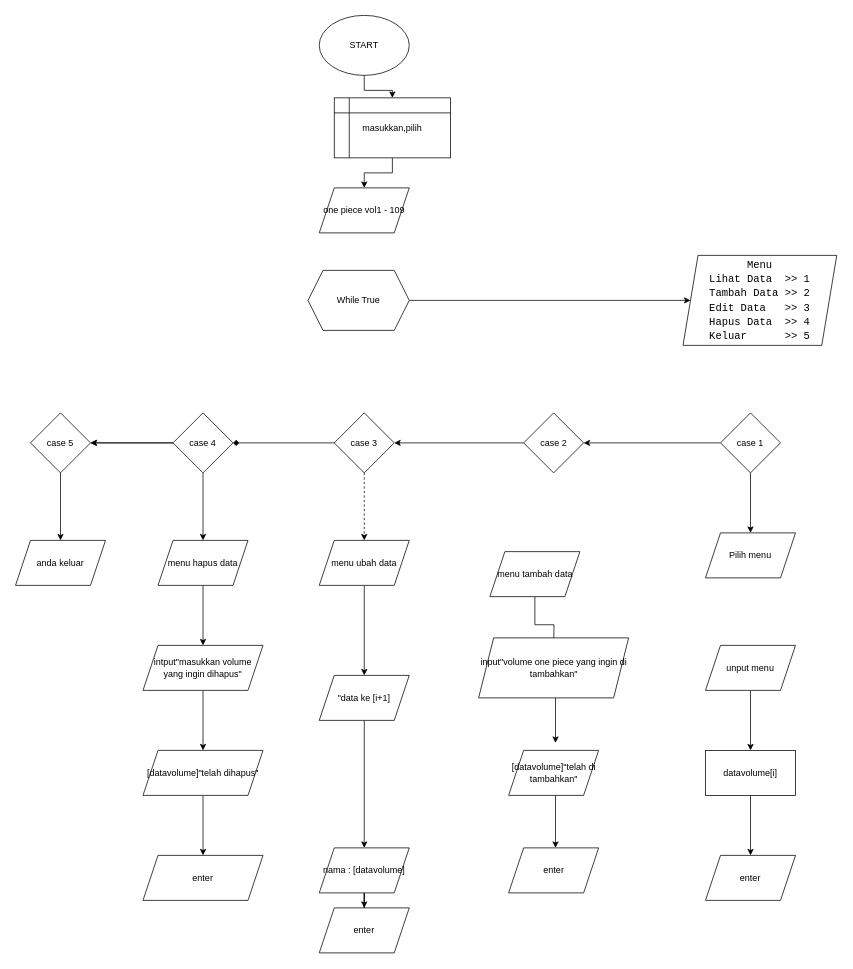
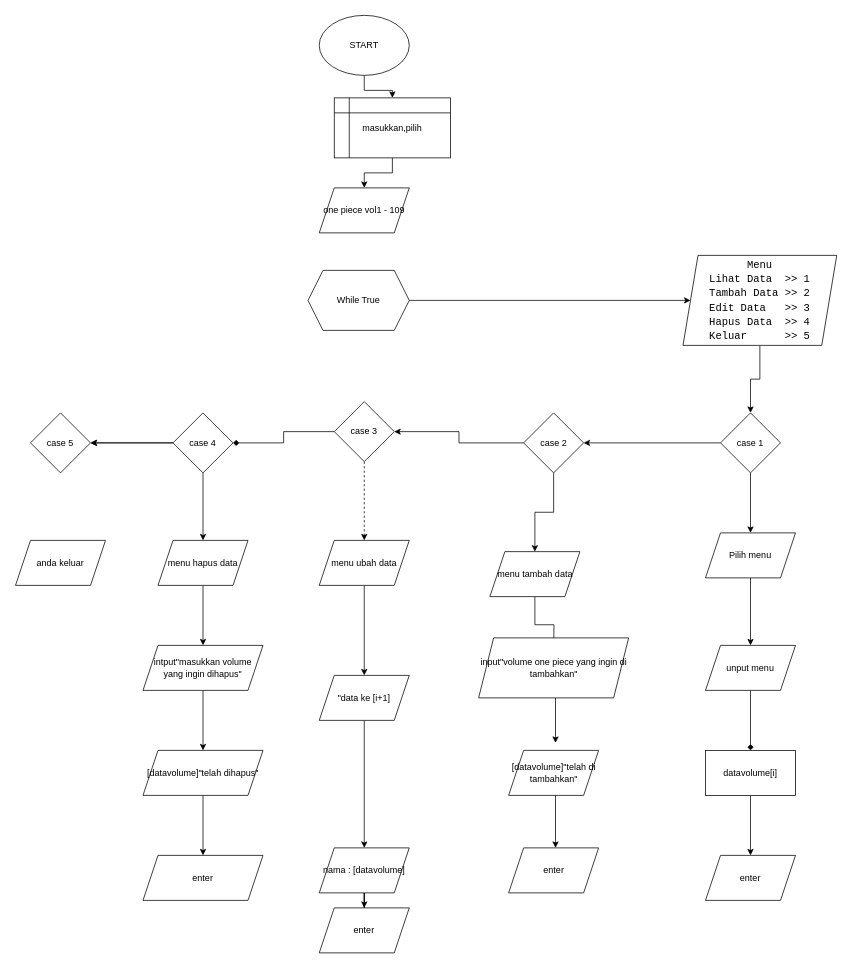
edge "Menu Lihat Data >> 1 Tambah Data >> 2 Edit Data >> 3 Hapus Data >> 4 Keluar >> 5" -> "case 1": added
node "case 3": moved (364, 443) -> (364, 432)
edge "case 2" -> "menu tambah data": added
edge "case 5" -> "anda keluar": removed
edge "Pilih menu" -> "unput menu": added
edge "unput menu" -> "datavolume[i]": arrowhead classic -> diamond
